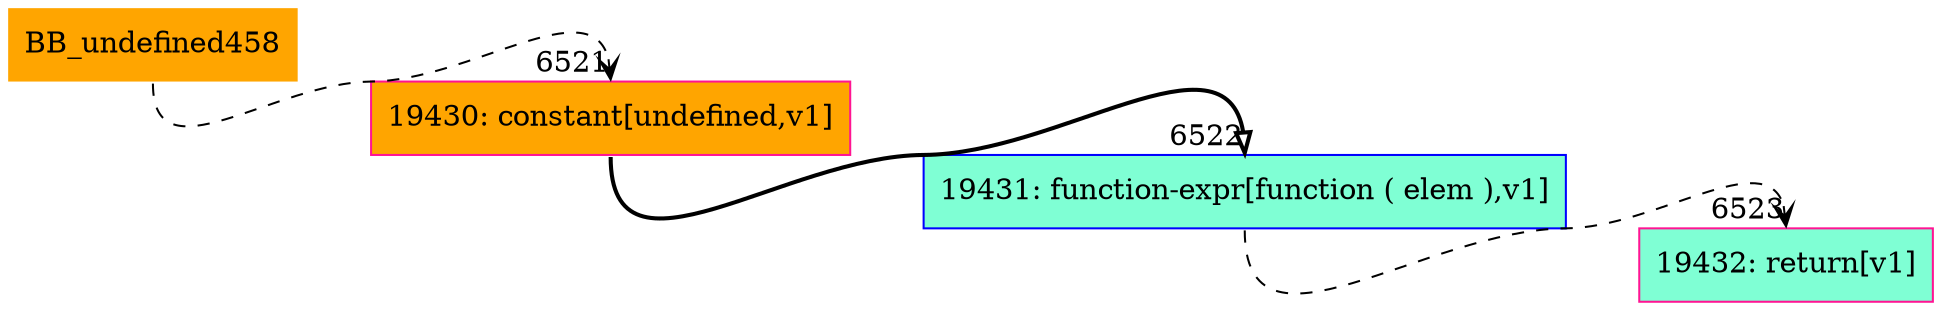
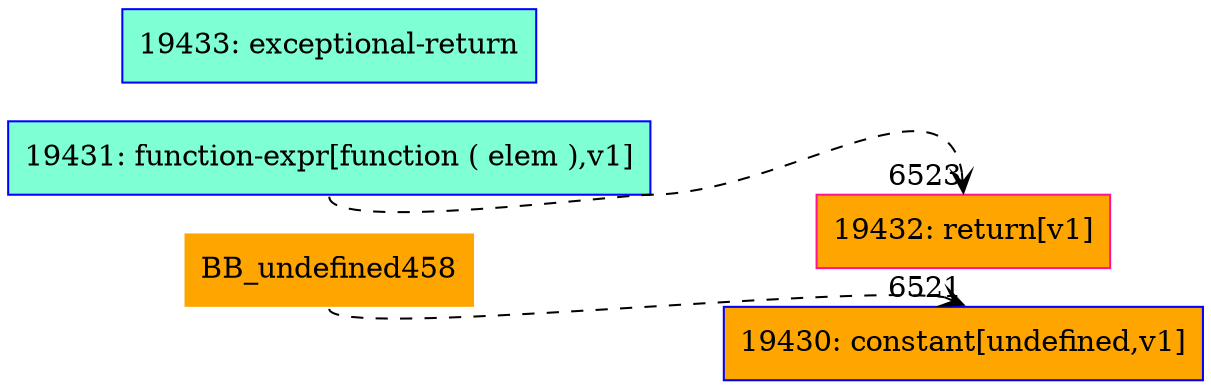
node "19433: exceptional-return": added
node "19430: constant[undefined,v1]": color deeppink -> blue
edge "19430: constant[undefined,v1]" -> "19431: function-expr[function ( elem ),v1]": removed
node "19432: return[v1]": fillcolor aquamarine -> orange
